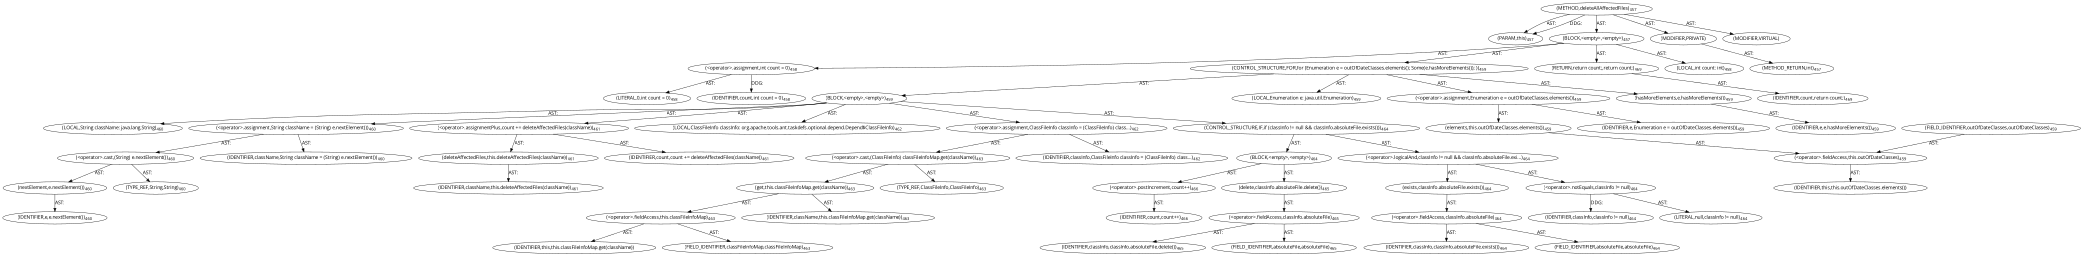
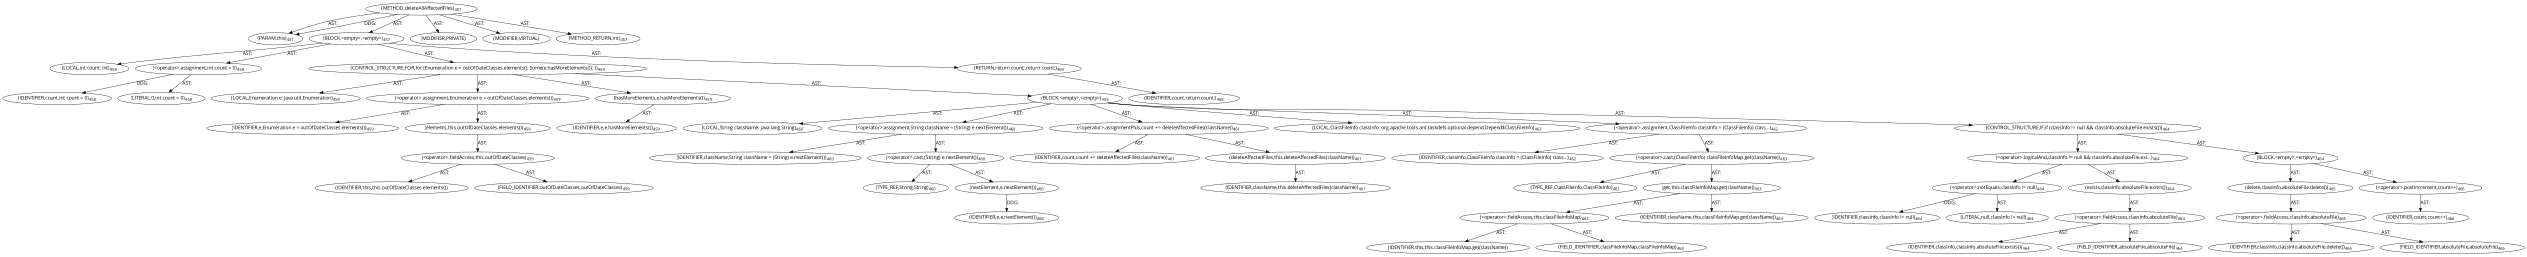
edge "(MODIFIER,PRIVATE)" -> "(METHOD_RETURN,int)": now "(METHOD,deleteAllAffectedFiles)" -> "(METHOD_RETURN,int)"
edge "(FIELD_IDENTIFIER,outOfDateClasses,outOfDateClasses)" -> "(<operator>.fieldAccess,this.outOfDateClasses)": reversed
edge "(nextElement,e.nextElement())" -> "(IDENTIFIER,e,e.nextElement())": label "AST: " -> "DDG: "
